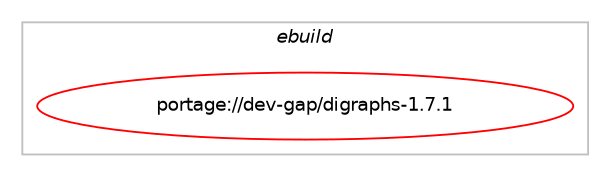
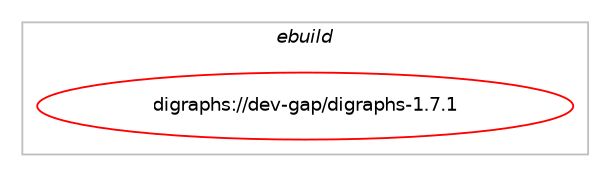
node "portage://dev-gap/digraphs-1.7.1": label "portage://dev-gap/digraphs-1.7.1" -> "digraphs://dev-gap/digraphs-1.7.1"
